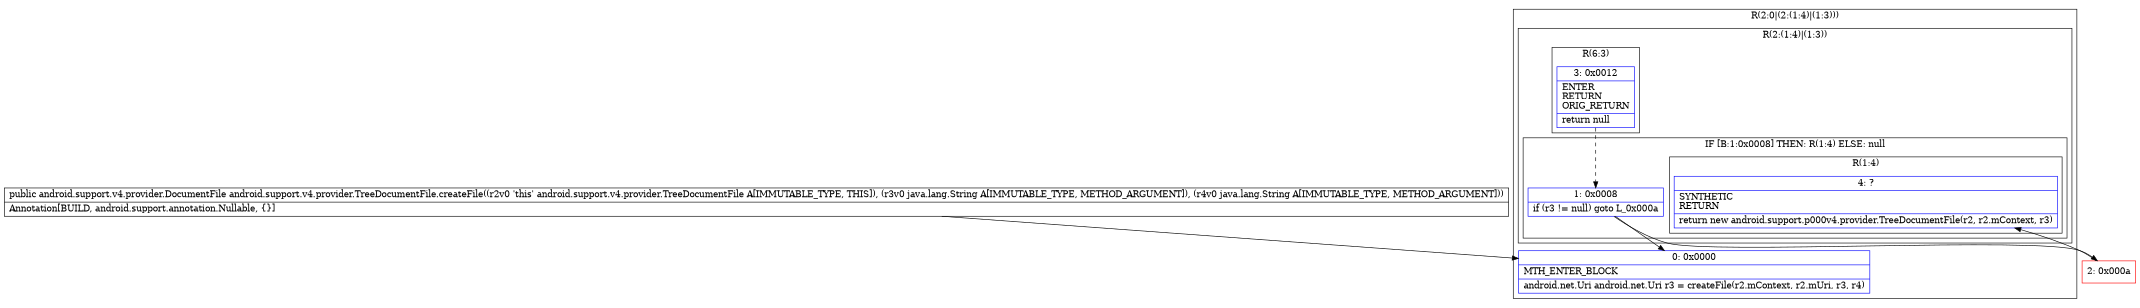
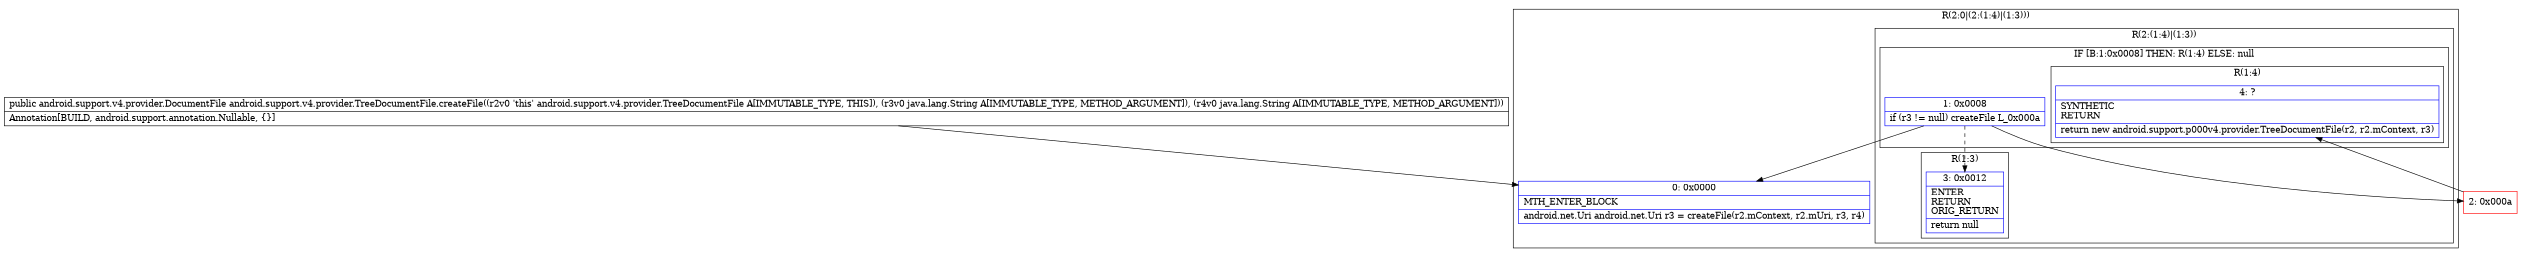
cluster "R(6:3)": label "R(6:3)" -> "R(1:3)"
edge "3: 0x0012" -> "1: 0x0008": reversed
node "1: 0x0008": text "if (r3 != null) goto L_0x000a" -> "if (r3 != null) createFile L_0x000a"
